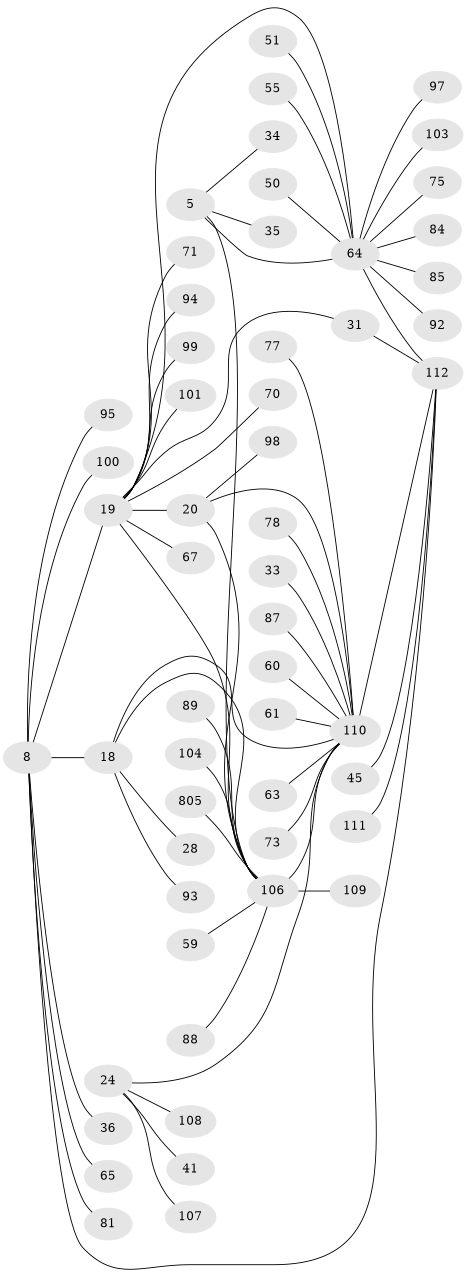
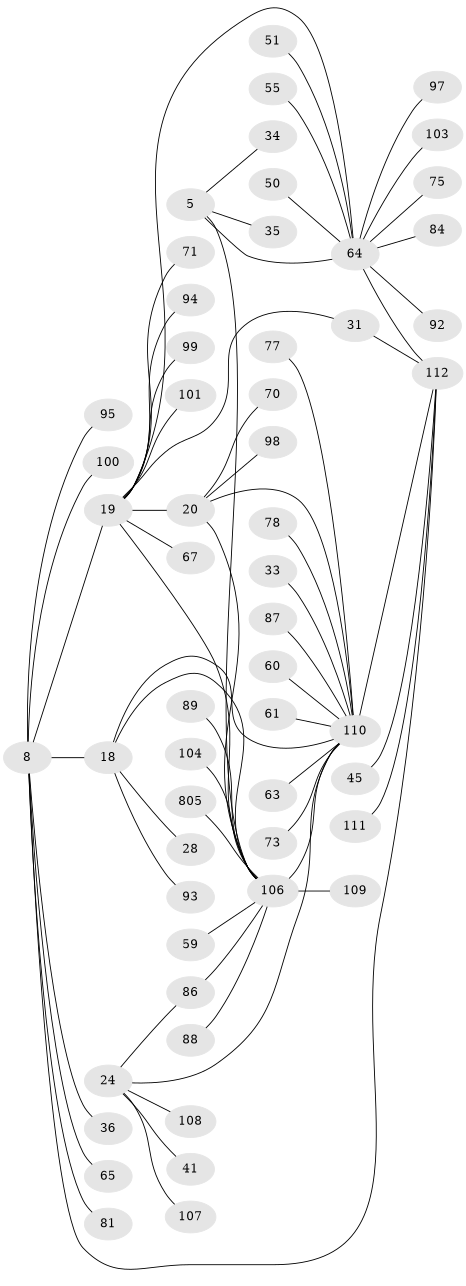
node "85": removed
edge "70" -- "19": now "70" -- "20"
node "86": added
